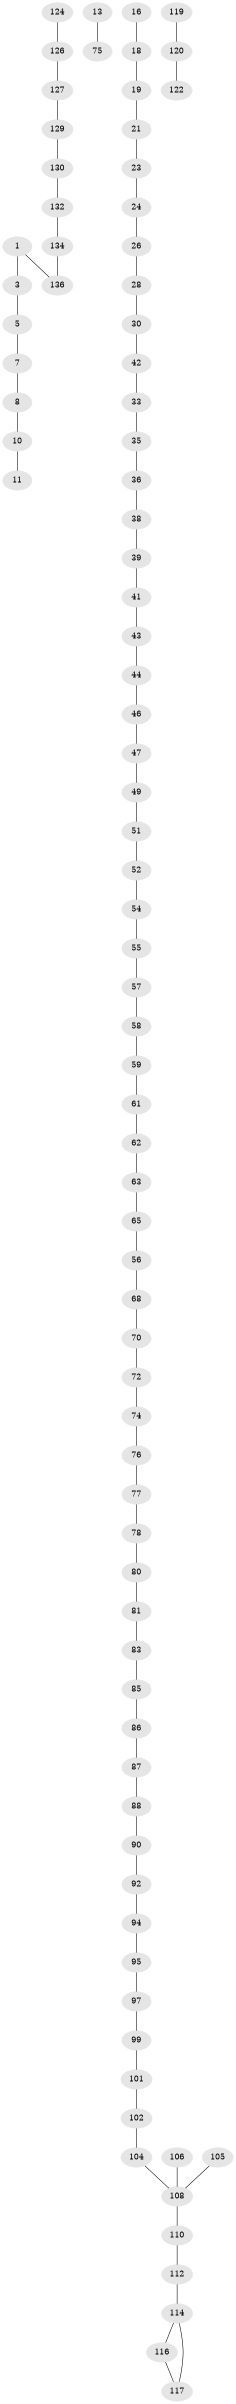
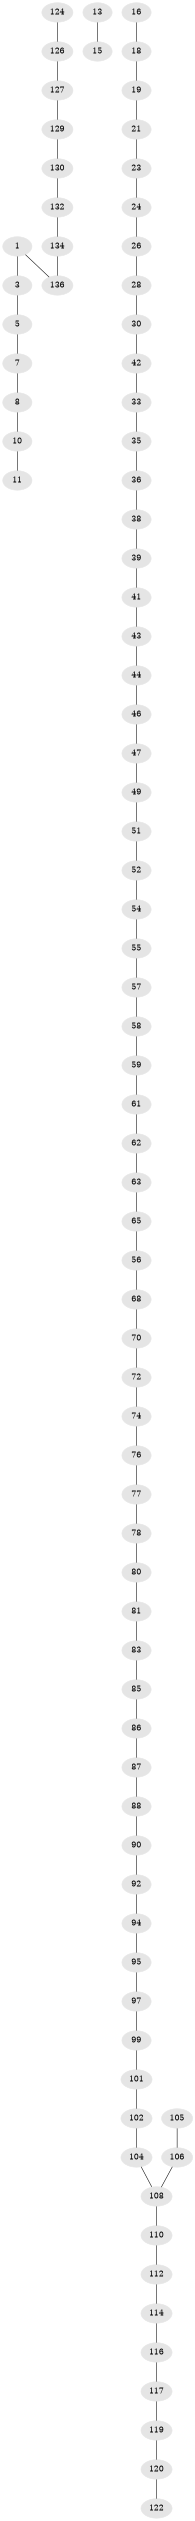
node "75": label "75" -> "15"
edge "105" -- "108": now "105" -- "106"
edge "114" -- "117": now "119" -- "117"
